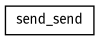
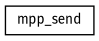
node "send_send": label "send_send" -> "mpp_send"
